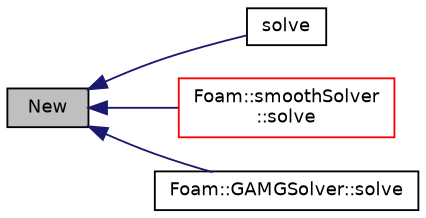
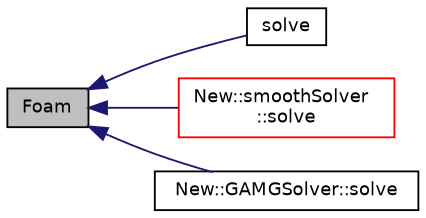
node "New": label "New" -> "Foam"
node "Foam::smoothSolver ::solve": label "Foam::smoothSolver ::solve" -> "New::smoothSolver ::solve"
node "Foam::GAMGSolver::solve": label "Foam::GAMGSolver::solve" -> "New::GAMGSolver::solve"
